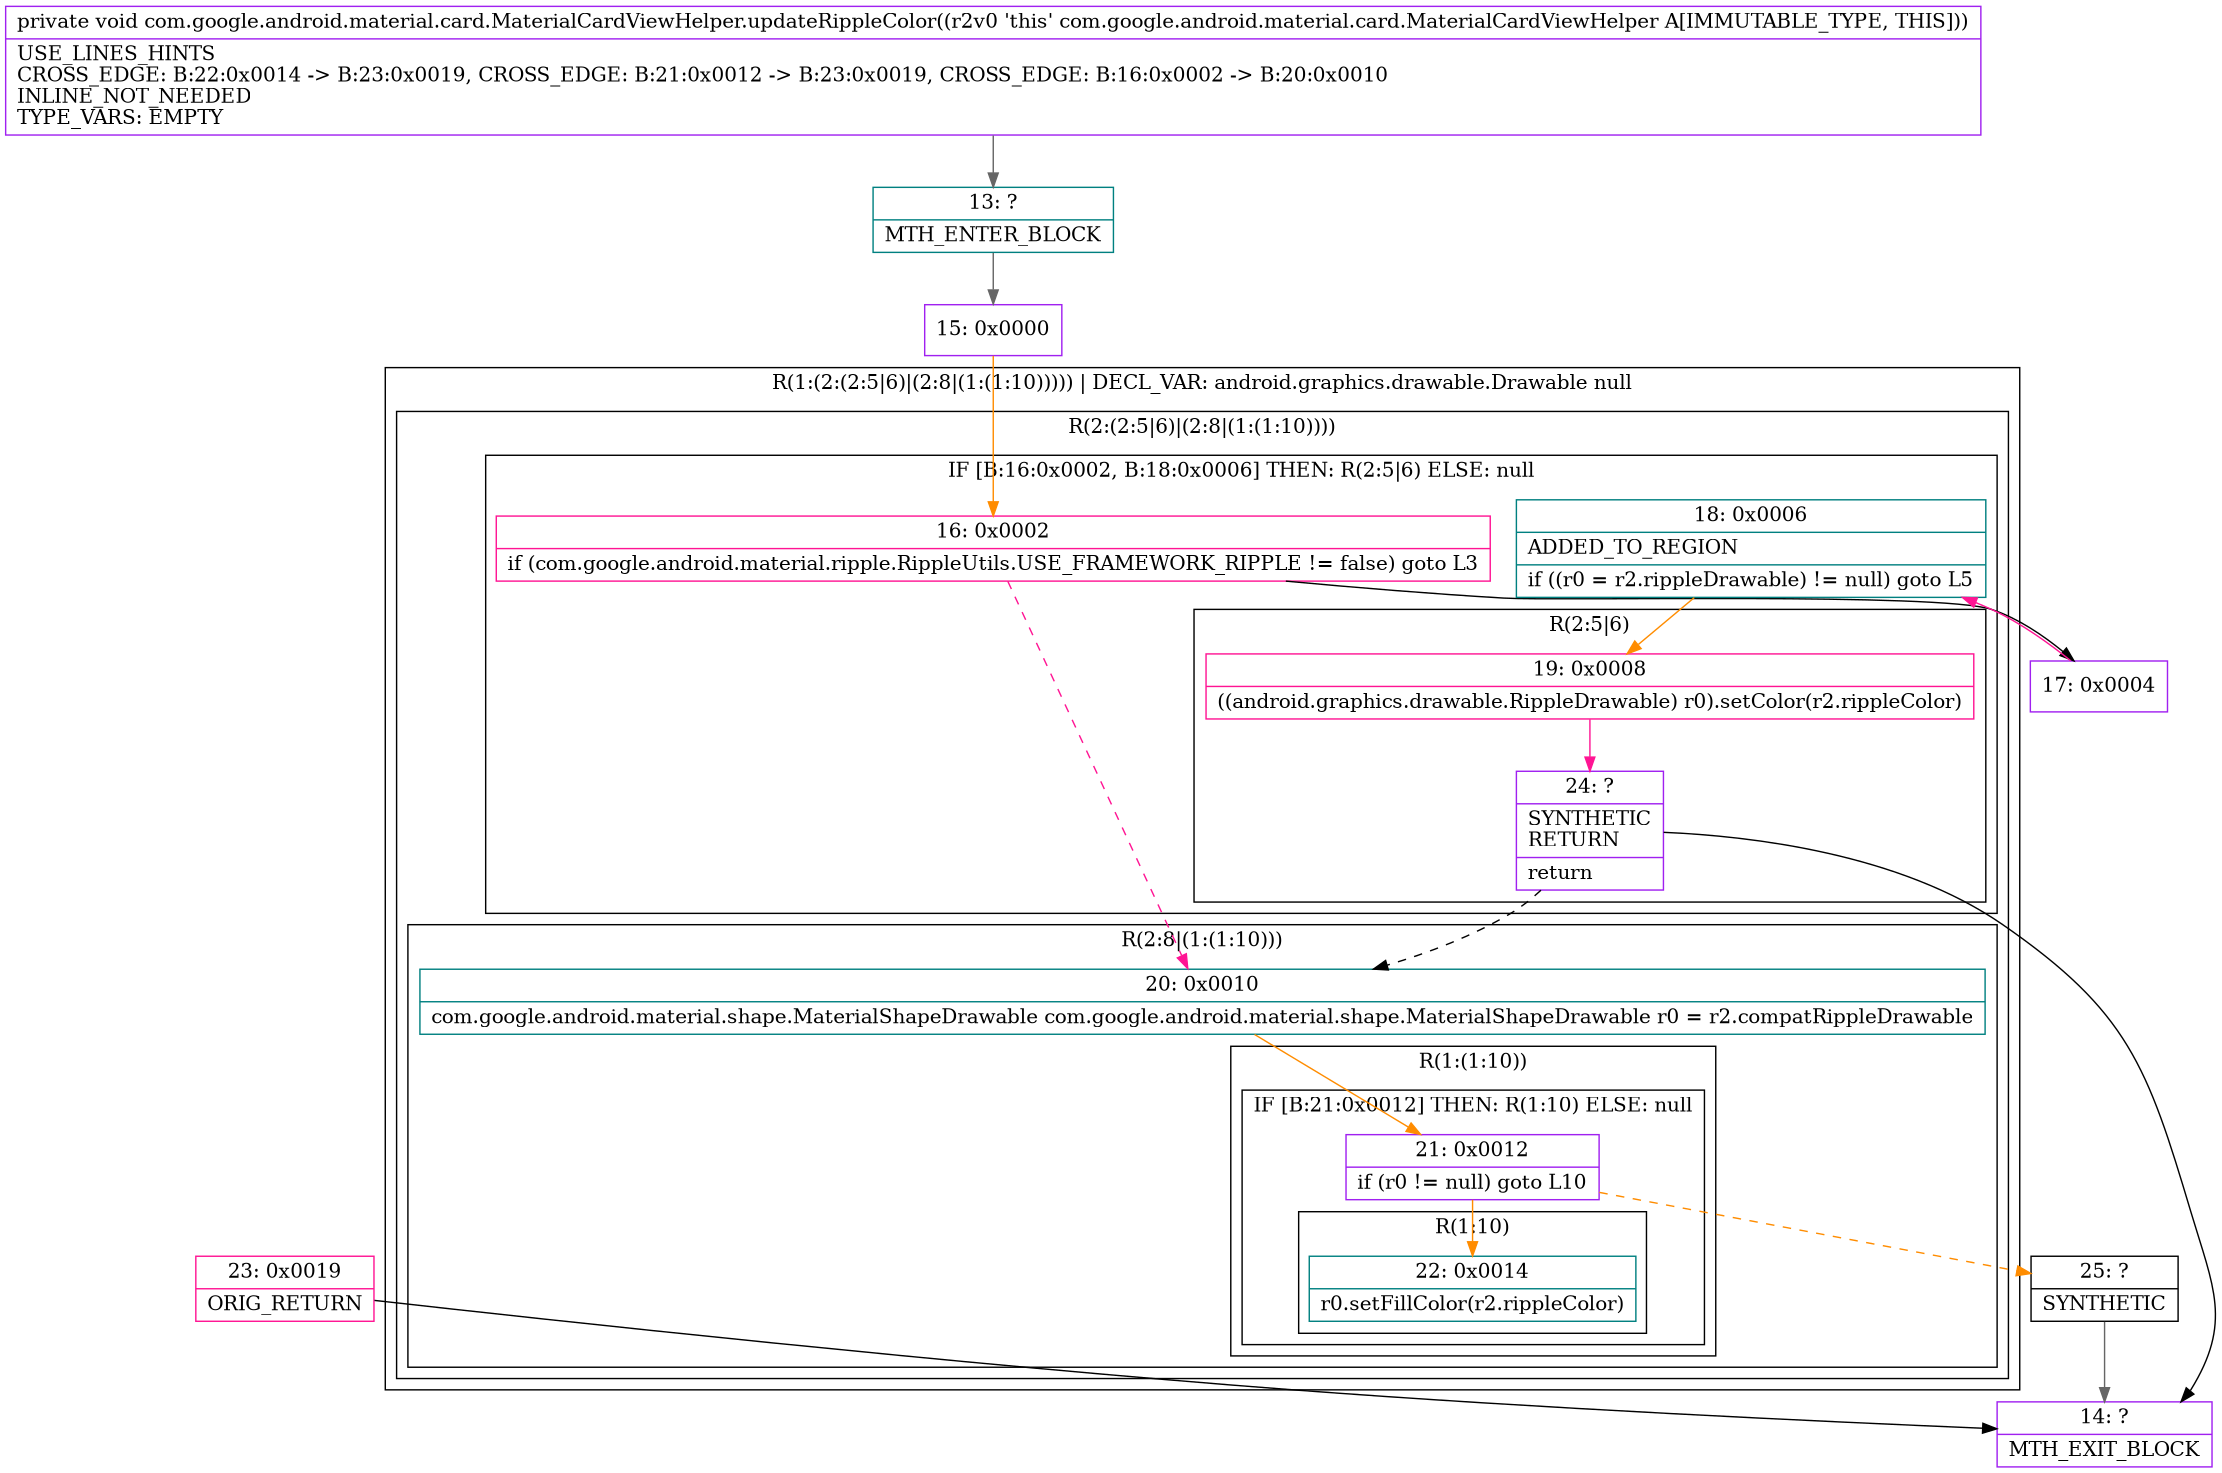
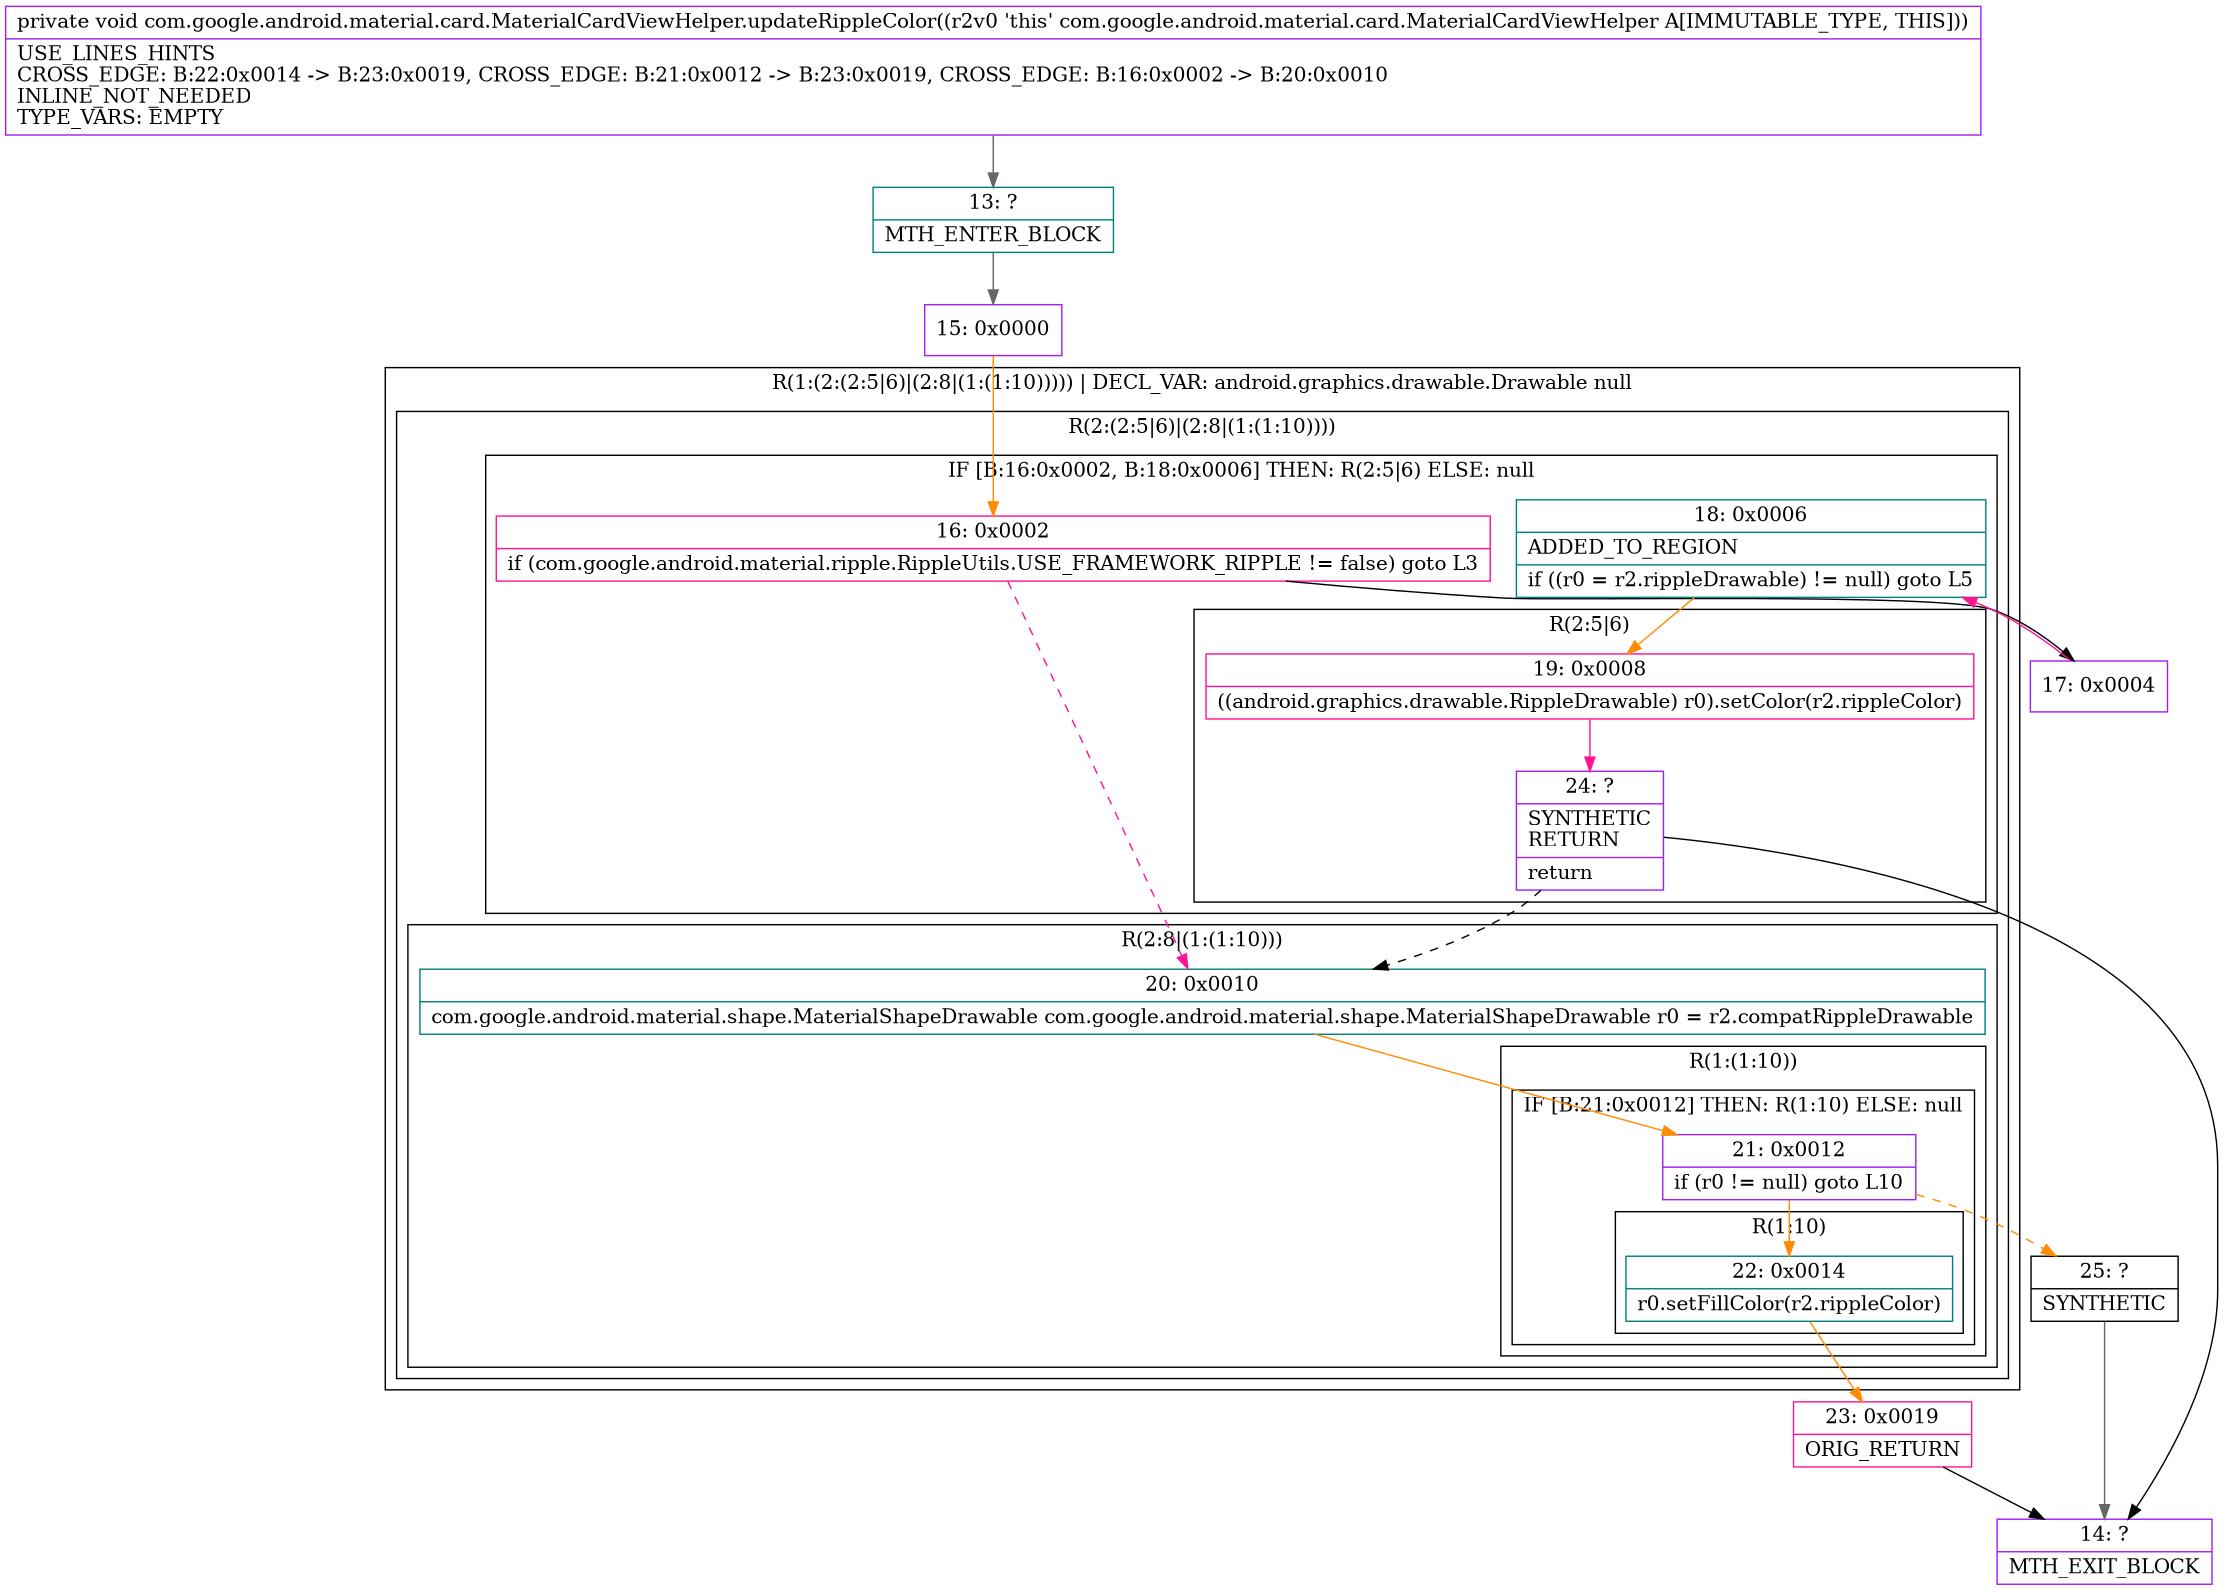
edge "22: 0x0014" -> "23: 0x0019": added
